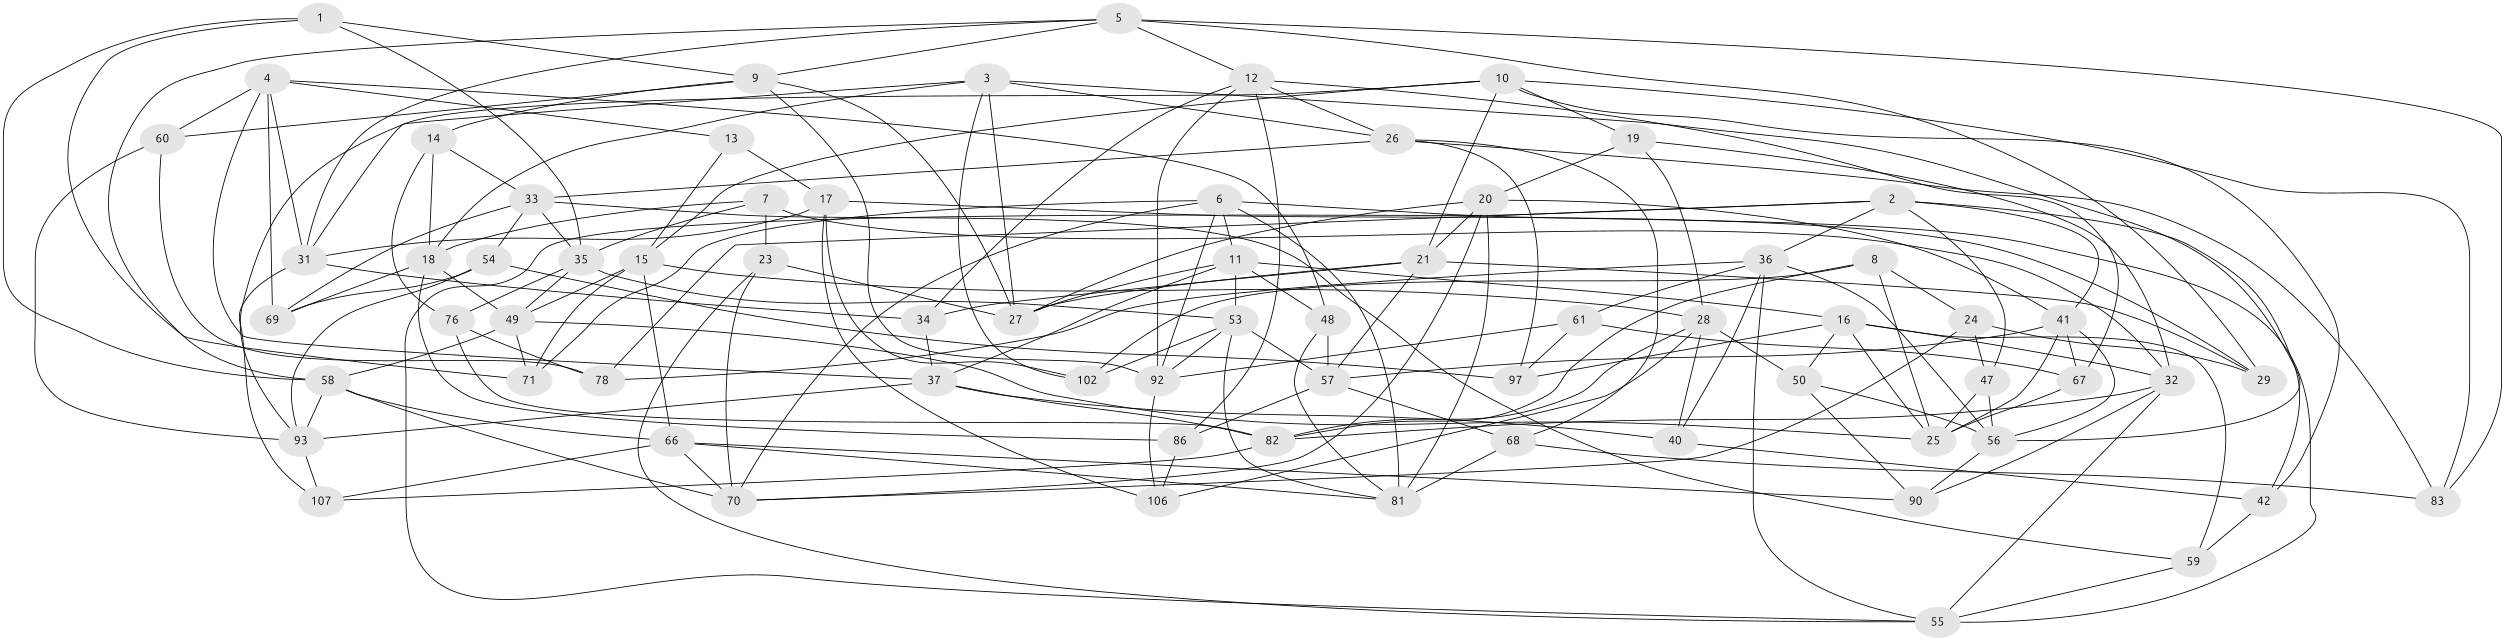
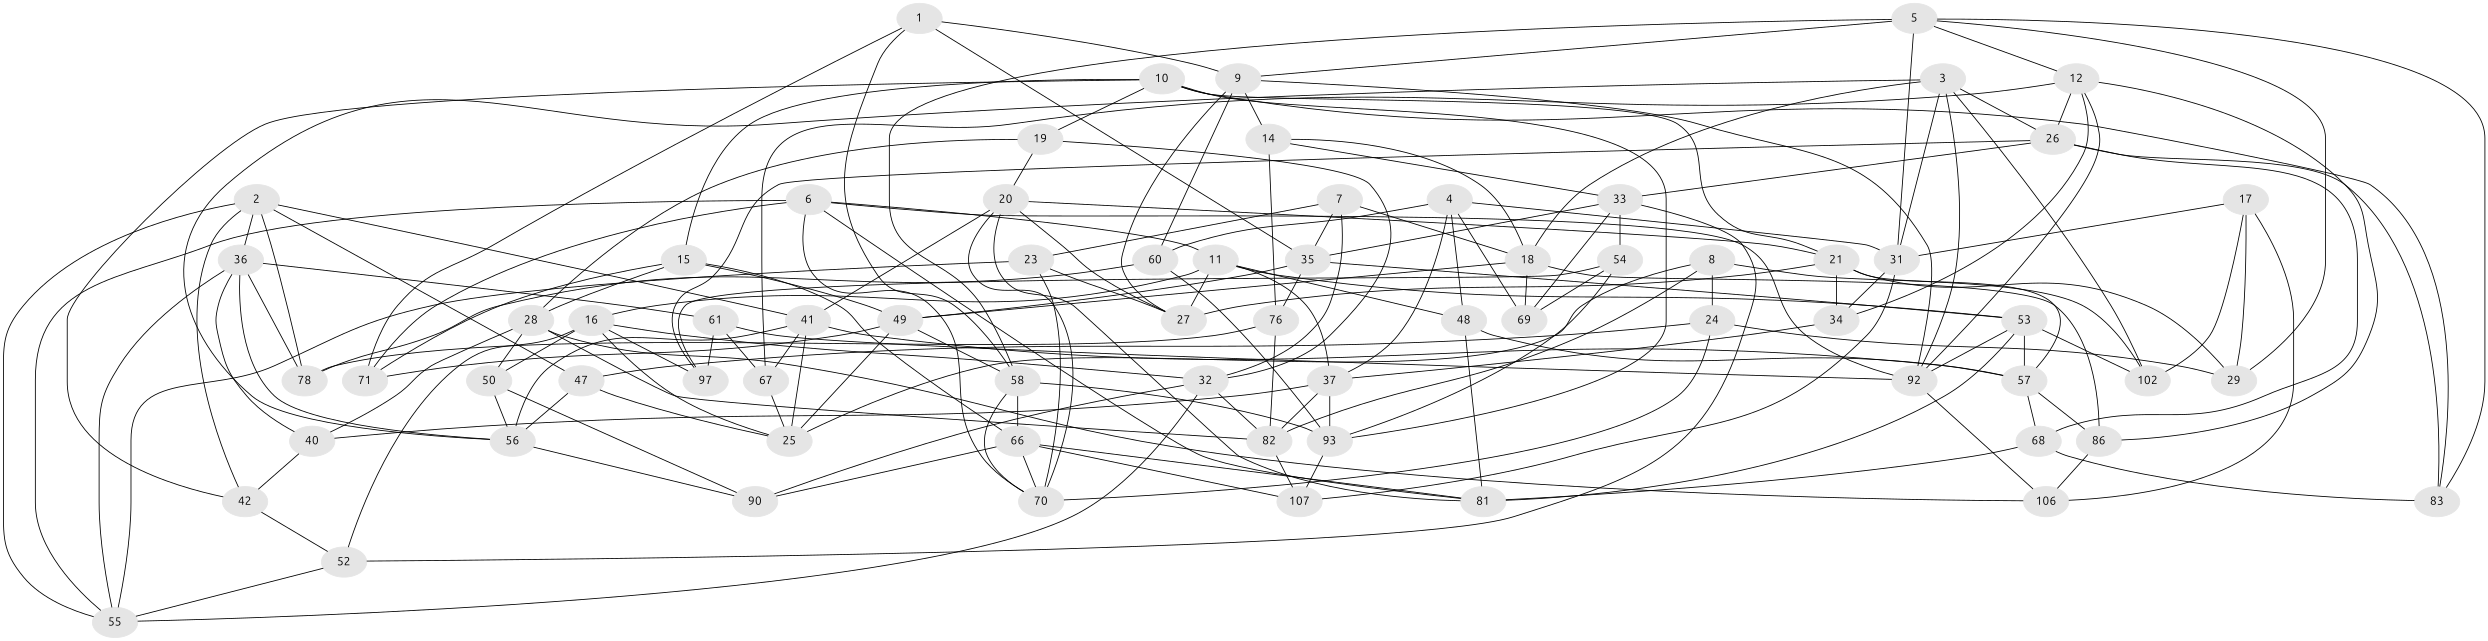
node "13": removed
edge "3" -- "27": now "3" -- "92"
node "59": label "59" -> "52"
